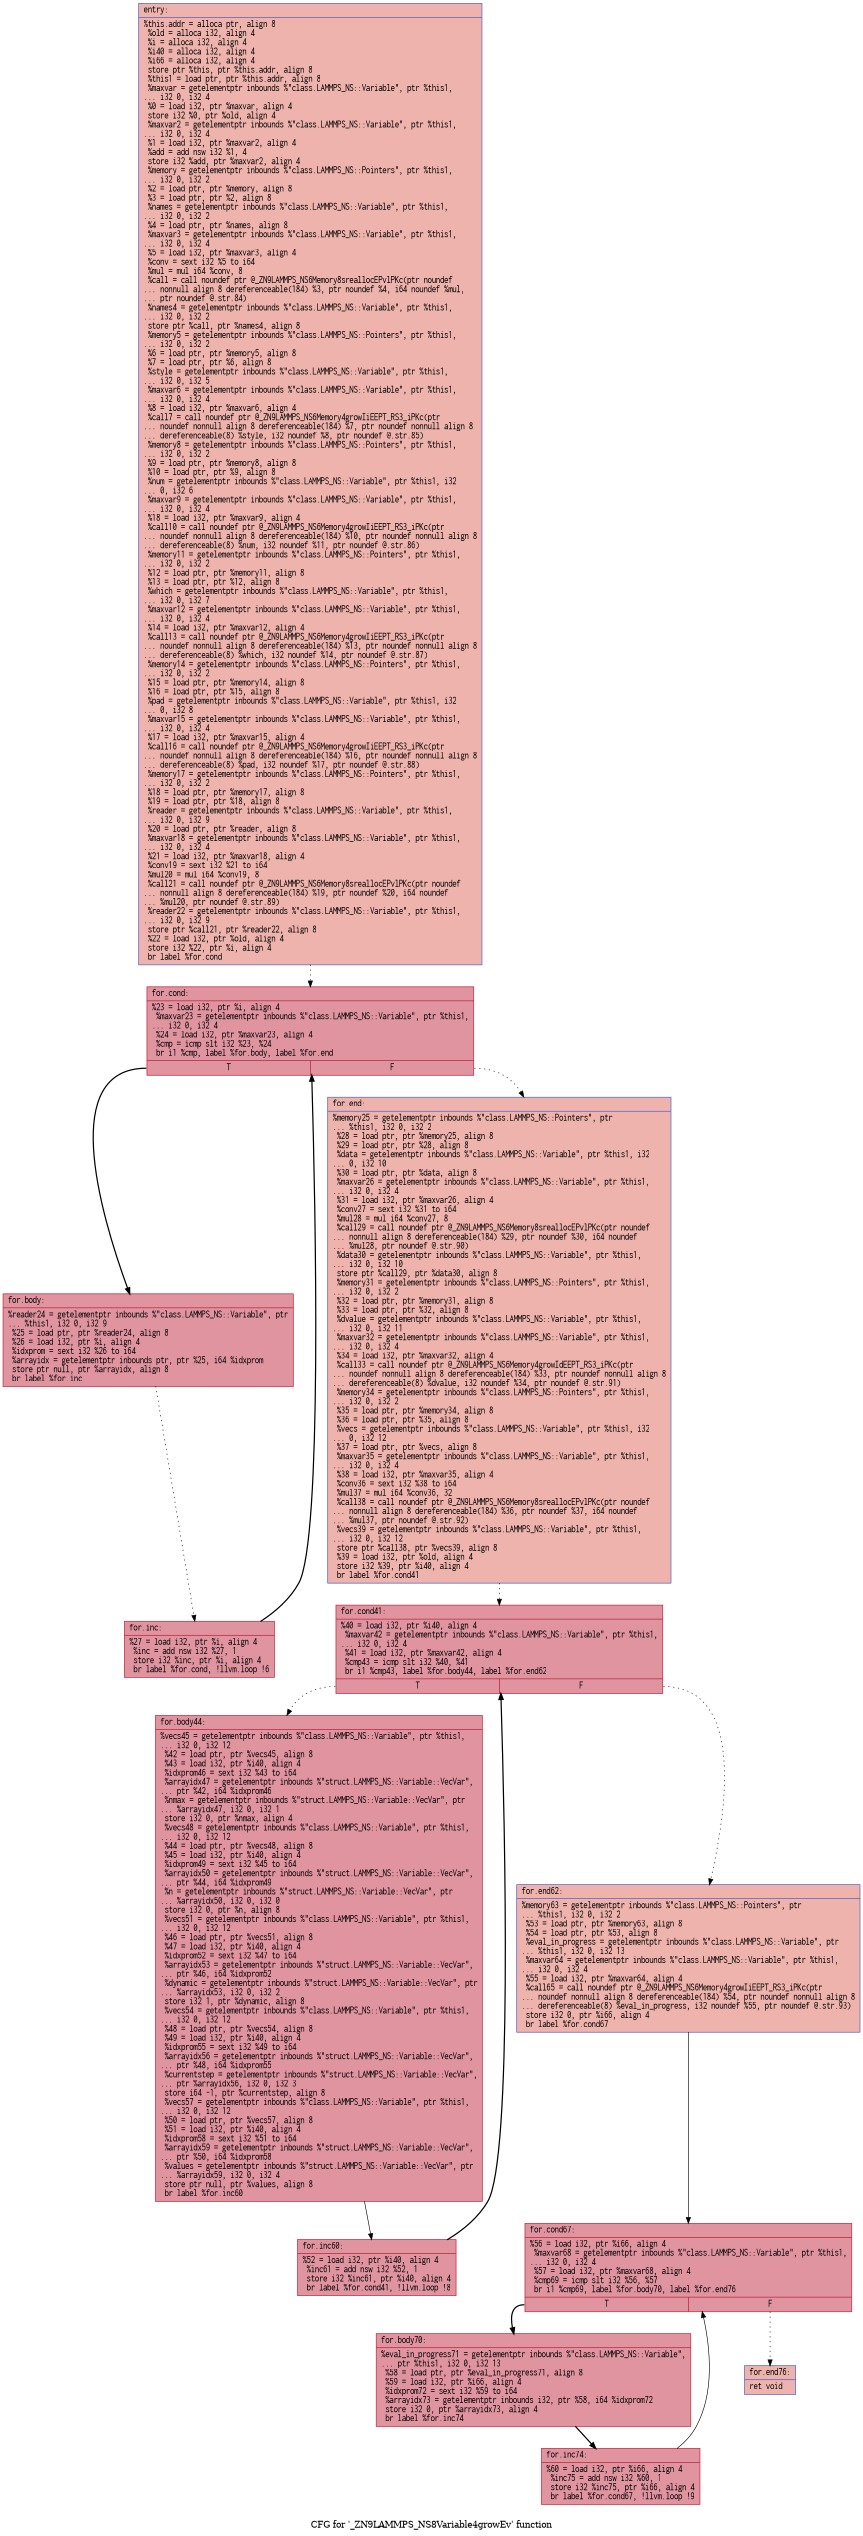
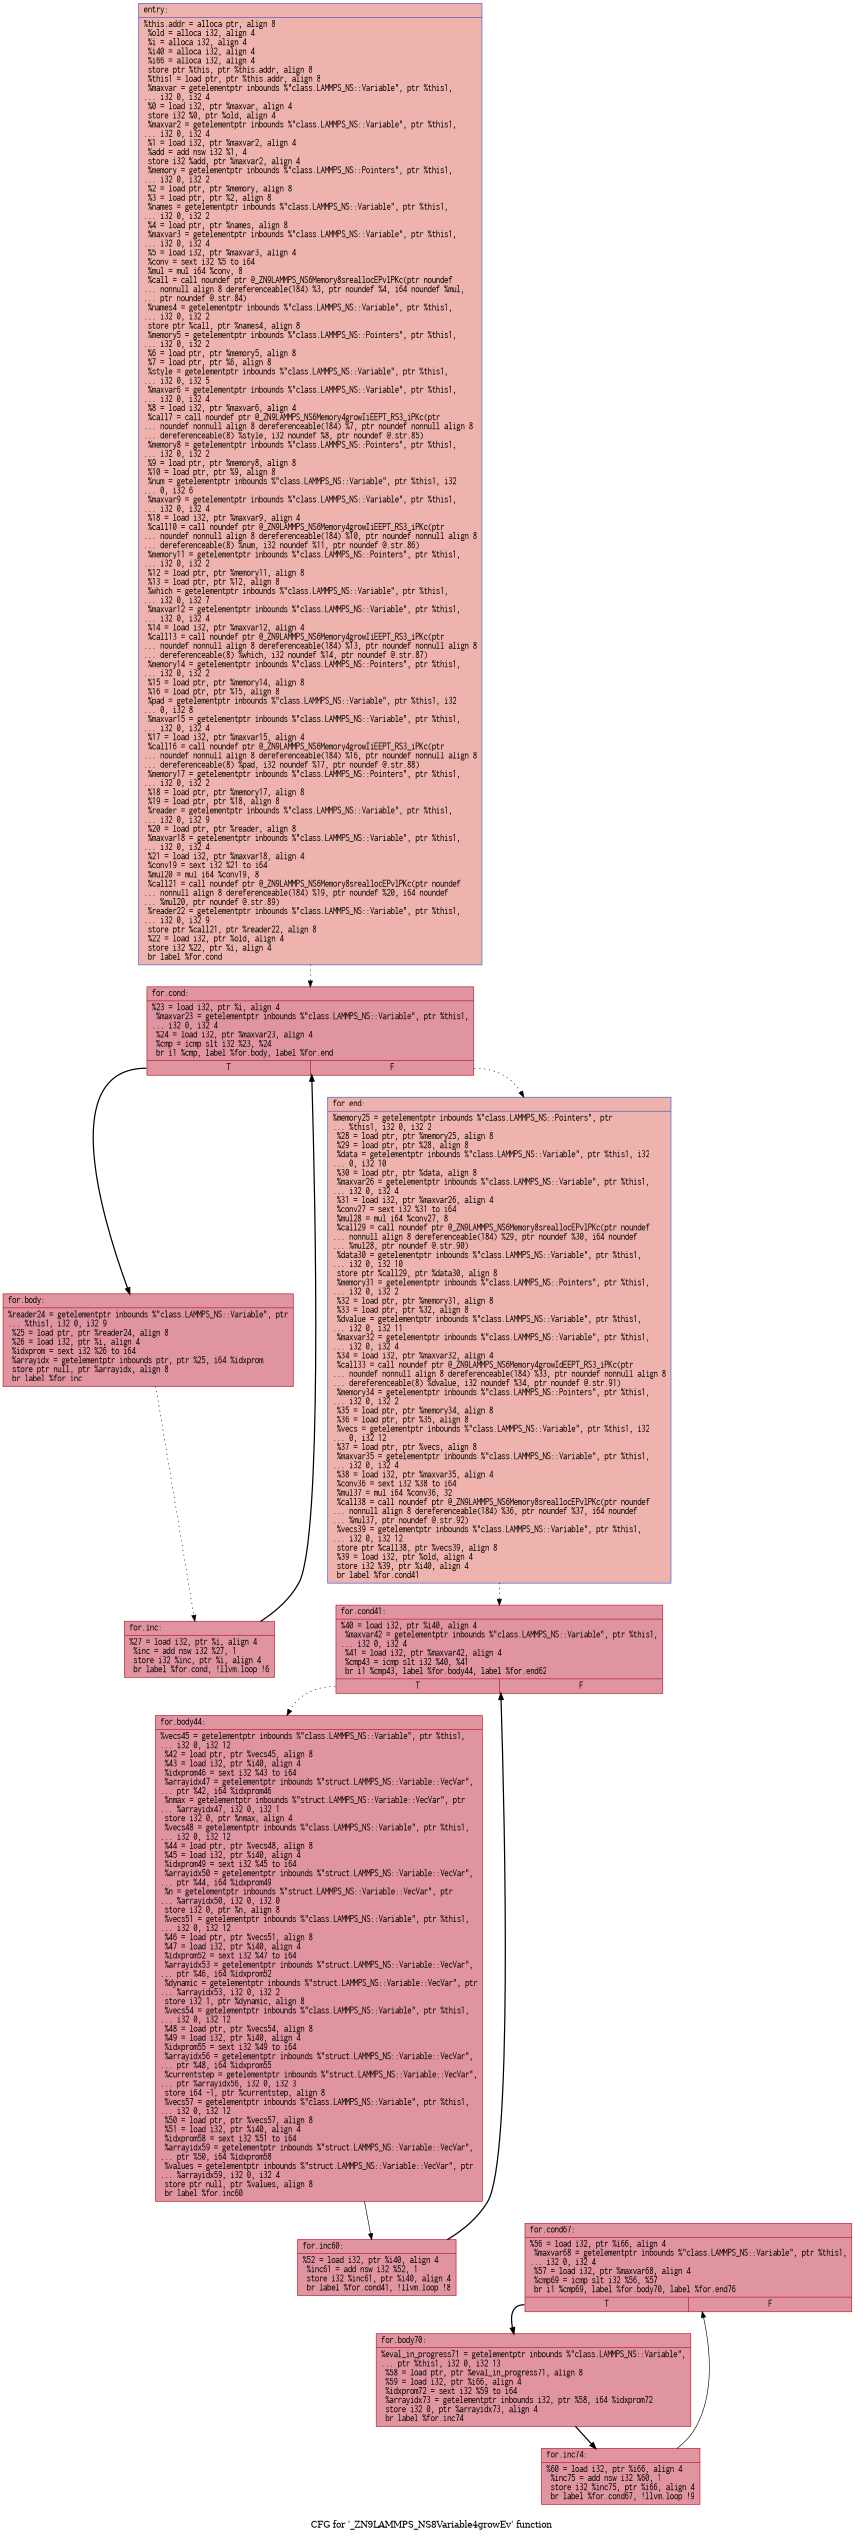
node "for.end62:": removed
node "for.end76:": removed
